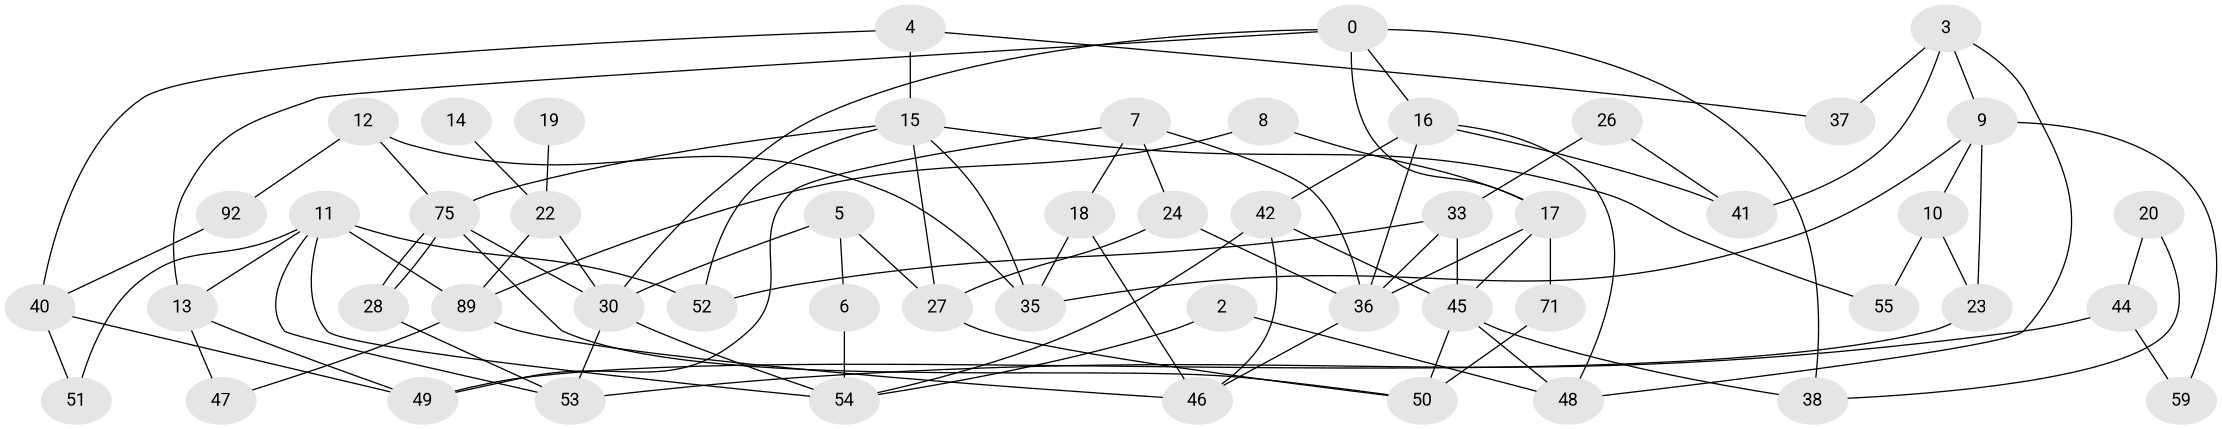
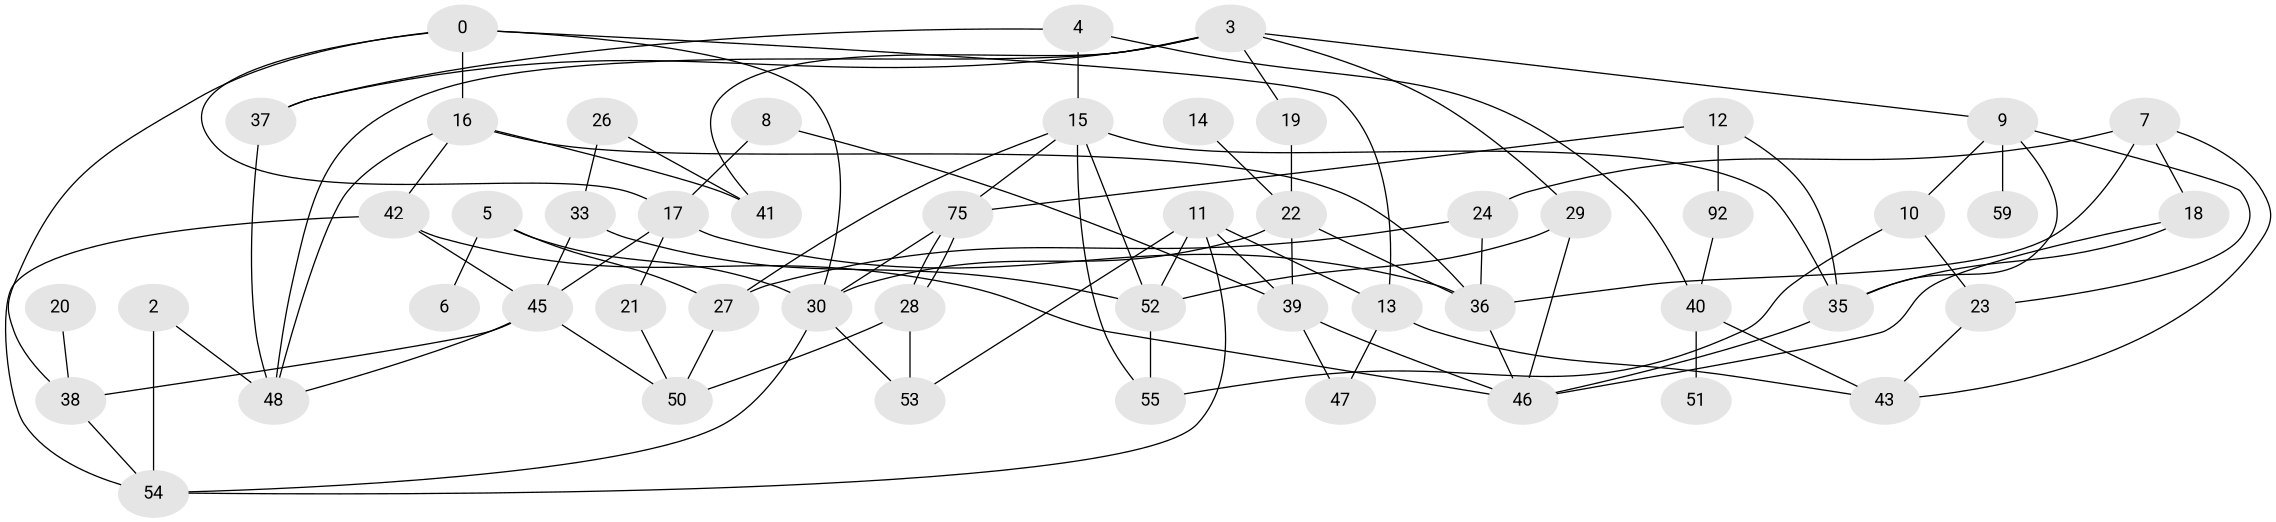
edge "3" -- "19": added
node "29": added
edge "33" -- "36": now "22" -- "36"
edge "37" -- "48": added
edge "11" -- "51": removed
node "89": label "89" -> "39"
node "71": label "71" -> "21"
node "44": removed
edge "6" -- "54": now "38" -- "54"
edge "52" -- "55": added
edge "35" -- "46": added
edge "75" -- "50": now "28" -- "50"
node "49": label "49" -> "43"
